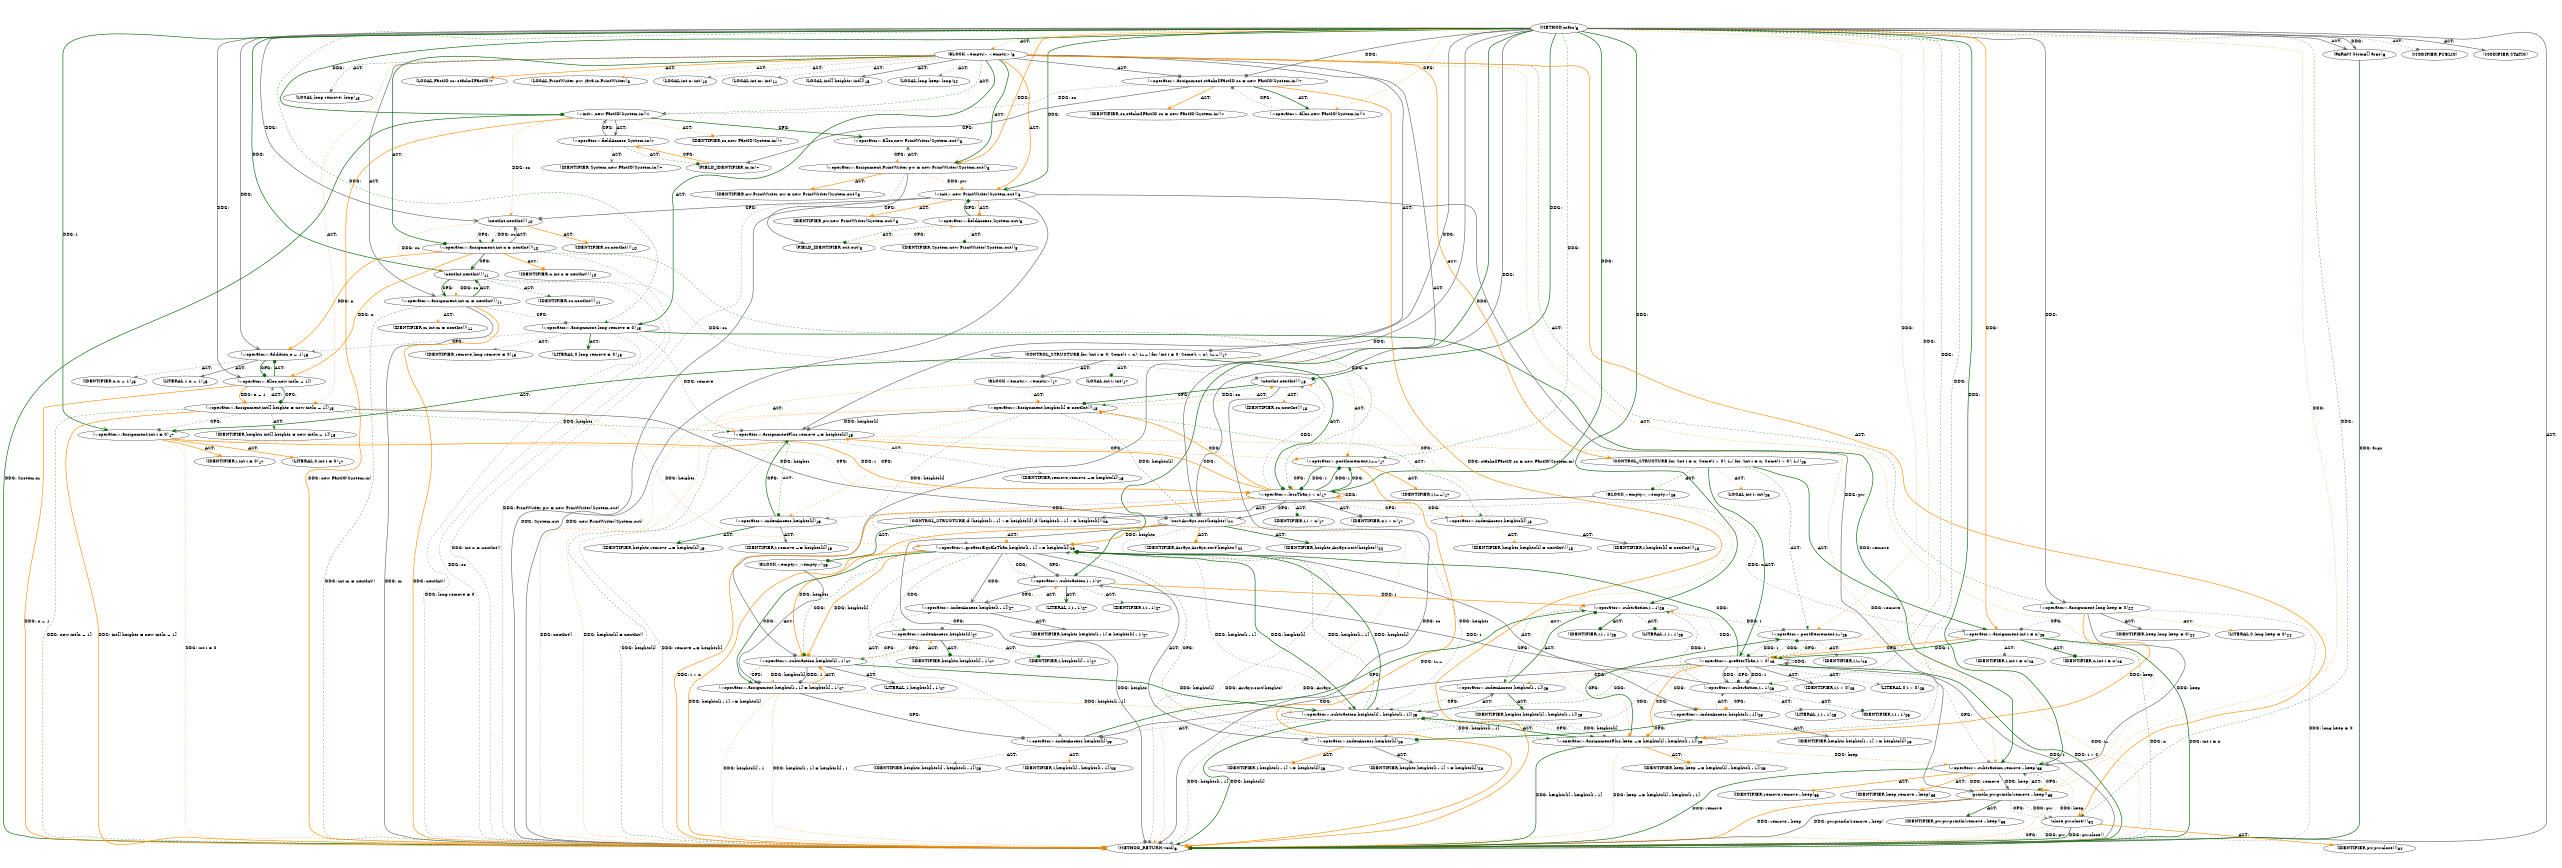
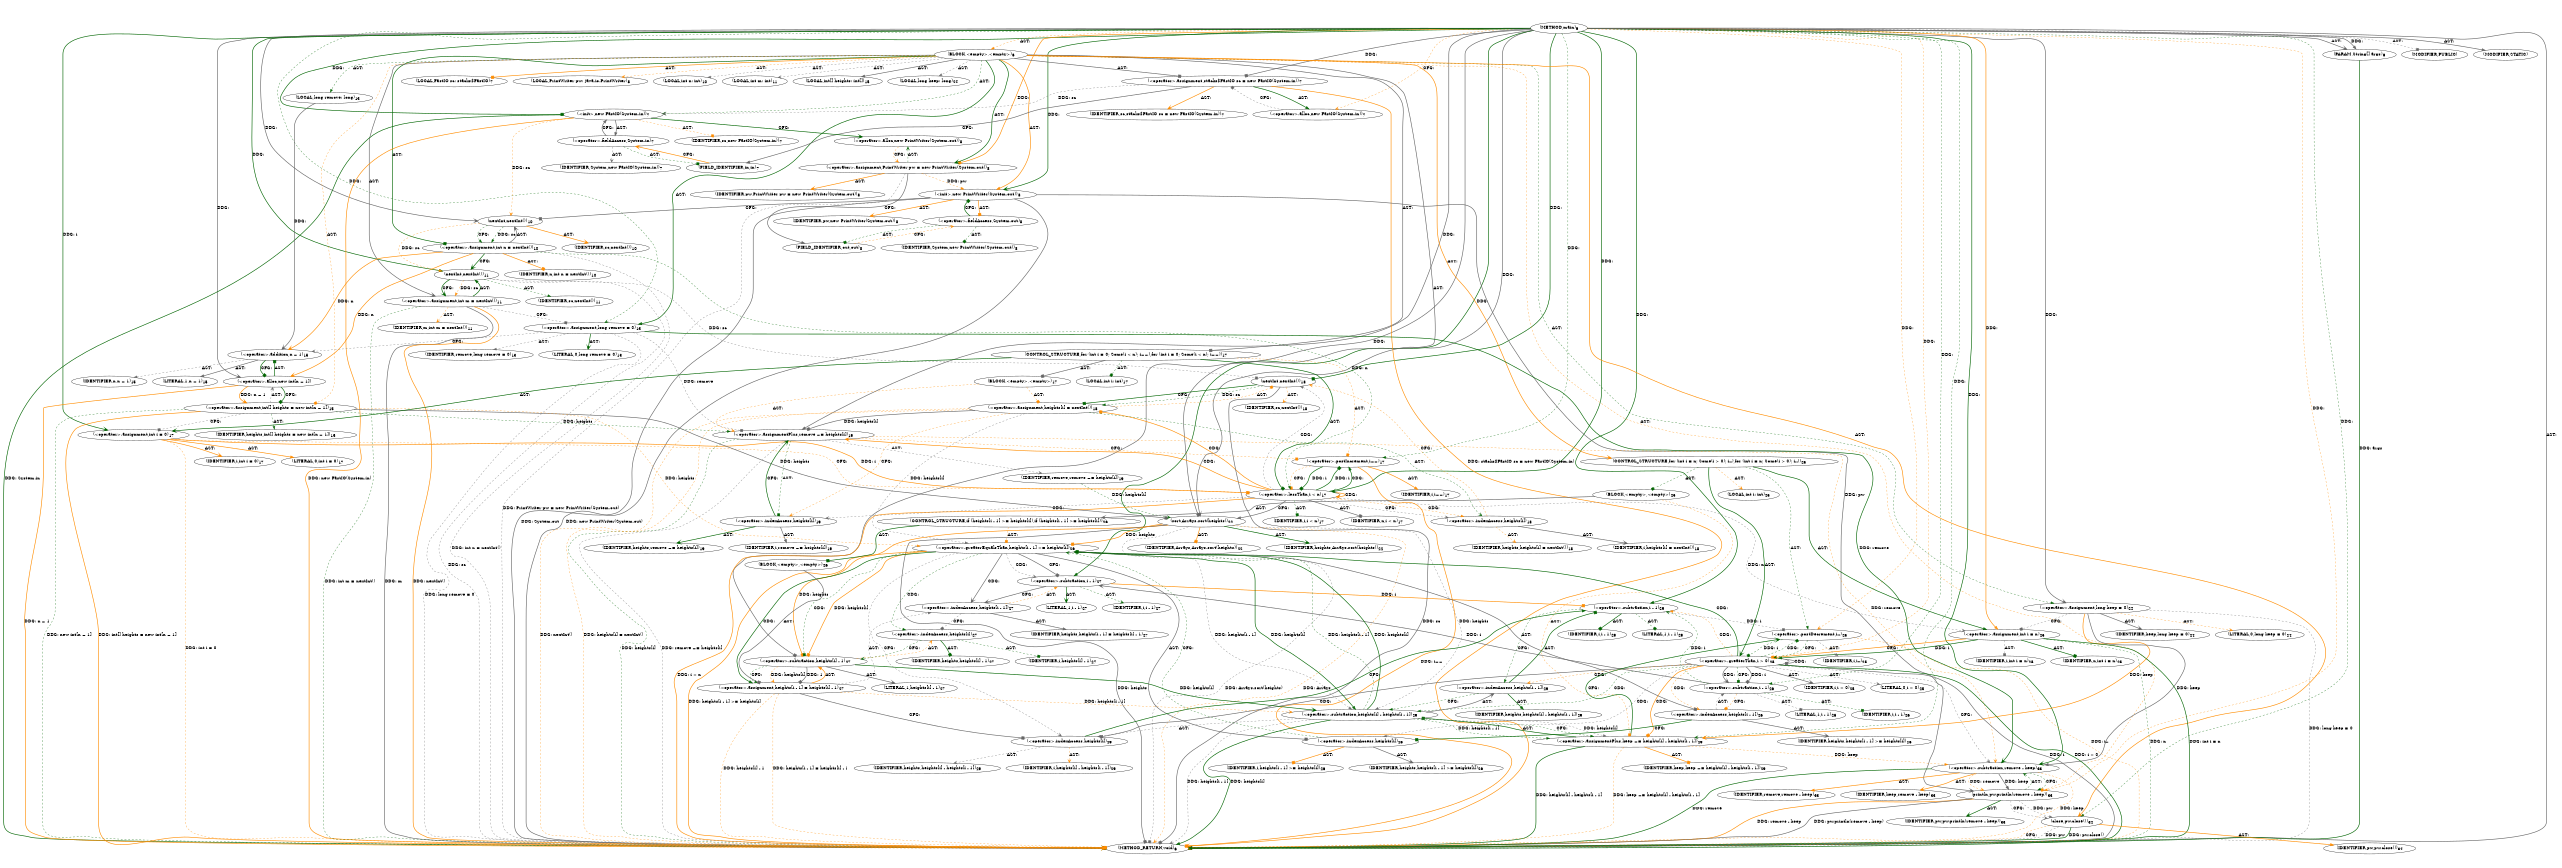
edge "(METHOD,main)" -> "(<operator>.addition,n + 1)": now "(LOCAL,long remove: long)" -> "(<operator>.addition,n + 1)"
edge "(<operator>.assignment,heights[i] = nextInt())" -> "(sort,Arrays.sort(heights))": now "(IDENTIFIER,remove,remove += heights[i])" -> "(sort,Arrays.sort(heights))"
edge "(<operator>.assignment,int[] heights = new int[n + 1])" -> "(<operator>.greaterEqualsThan,heights[i - 1] >= heights[i])": arrowhead vee -> normal
